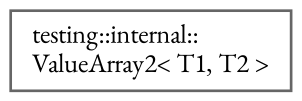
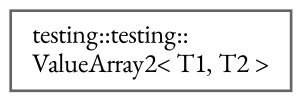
node "testing::internal:: ValueArray2< T1, T2 >": label "testing::internal:: ValueArray2< T1, T2 >" -> "testing::testing:: ValueArray2< T1, T2 >"
